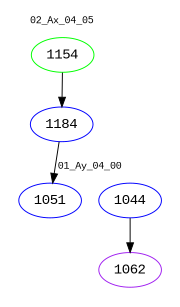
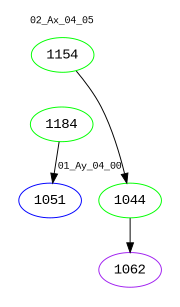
edge "1154" -> "1184": now "1154" -> "1044"
node "1184": color blue -> green
node "1044": color blue -> green
